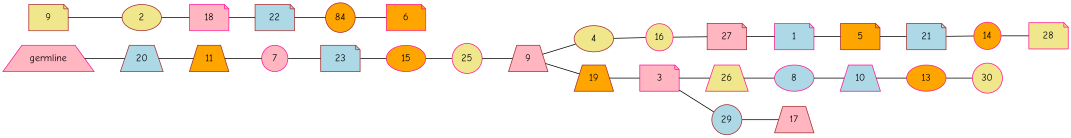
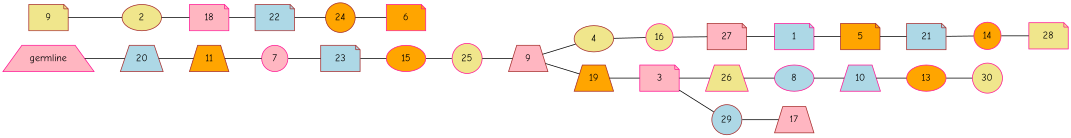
node "84": label "84" -> "24"
